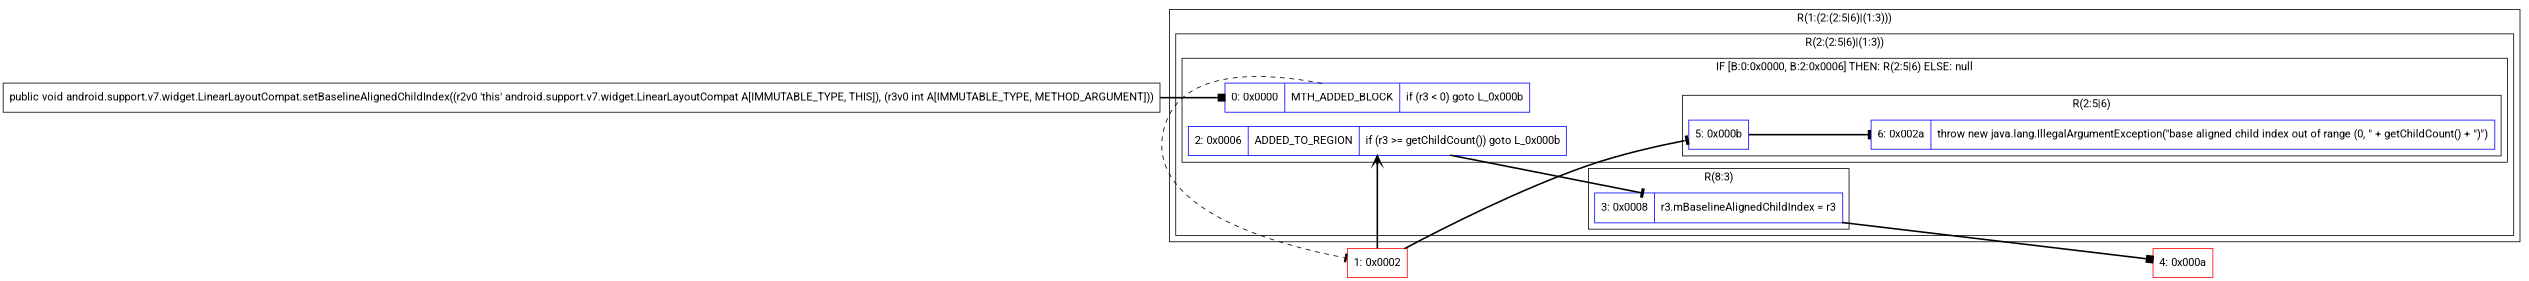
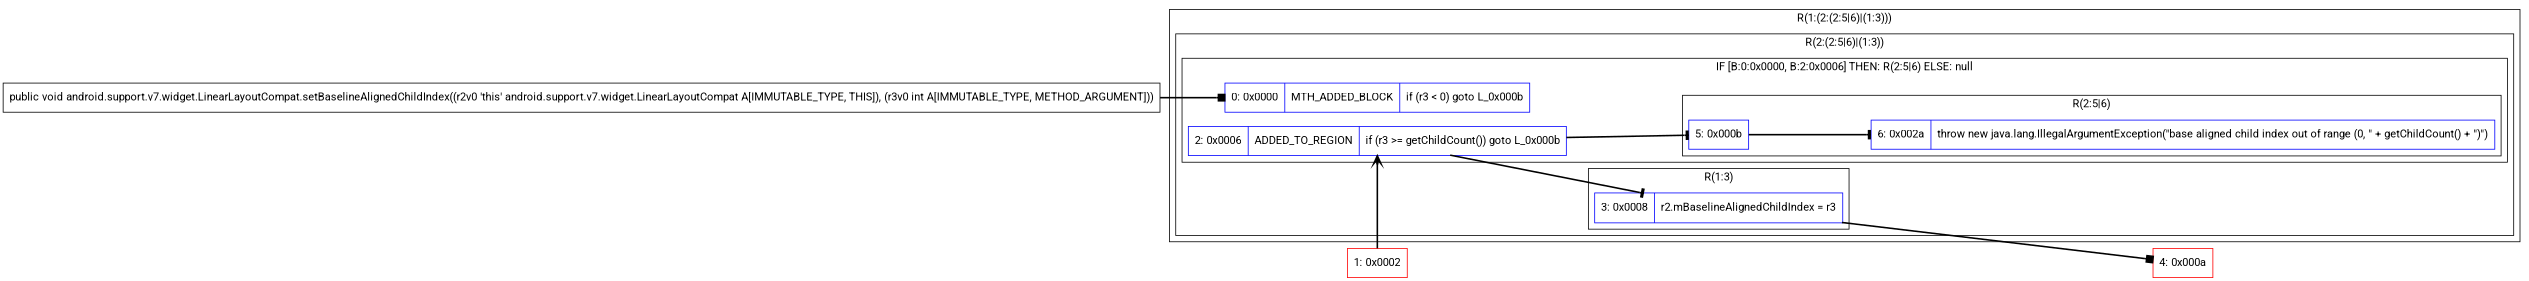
edge "0: 0x0000" -> "1: 0x0002": removed
cluster "R(8:3)": label "R(8:3)" -> "R(1:3)"
edge "1: 0x0002" -> "5: 0x000b": now "2: 0x0006" -> "5: 0x000b"
node "3: 0x0008": text "r3.mBaselineAlignedChildIndex = r3" -> "r2.mBaselineAlignedChildIndex = r3"
